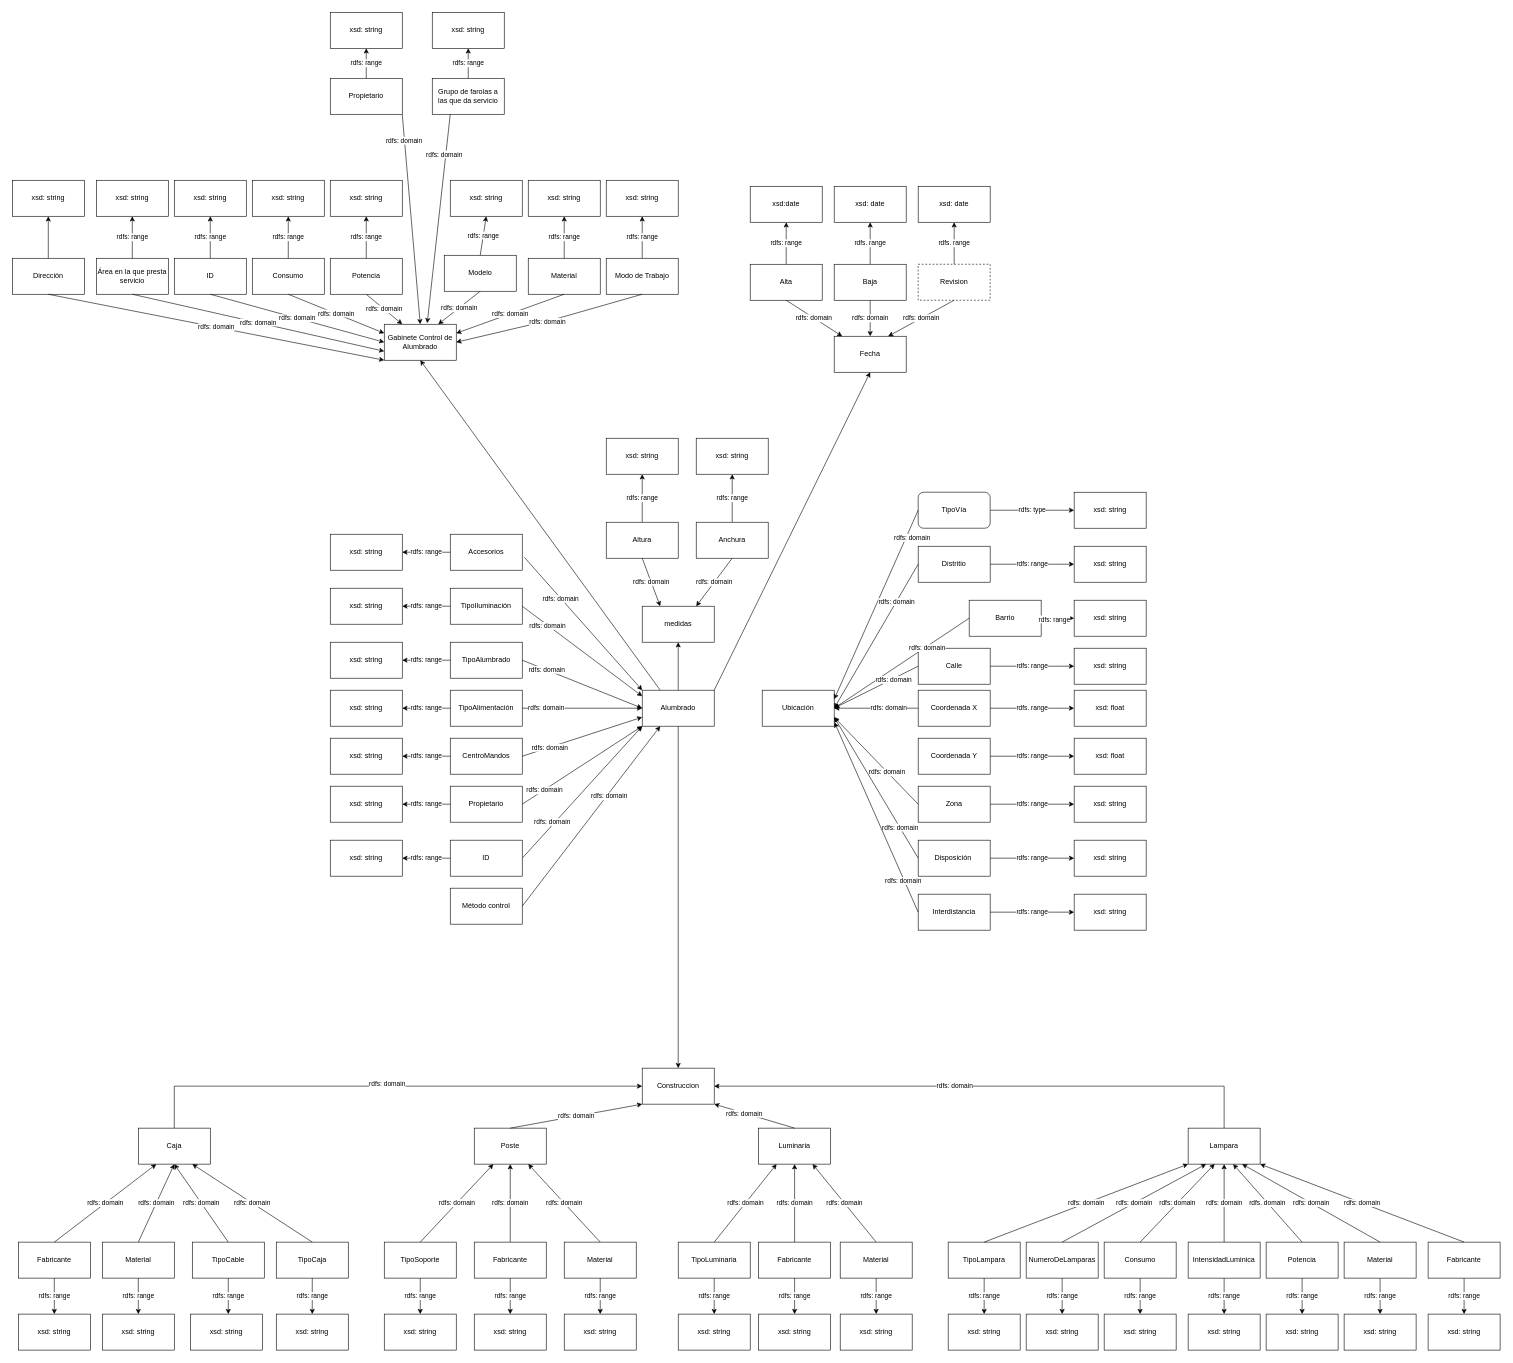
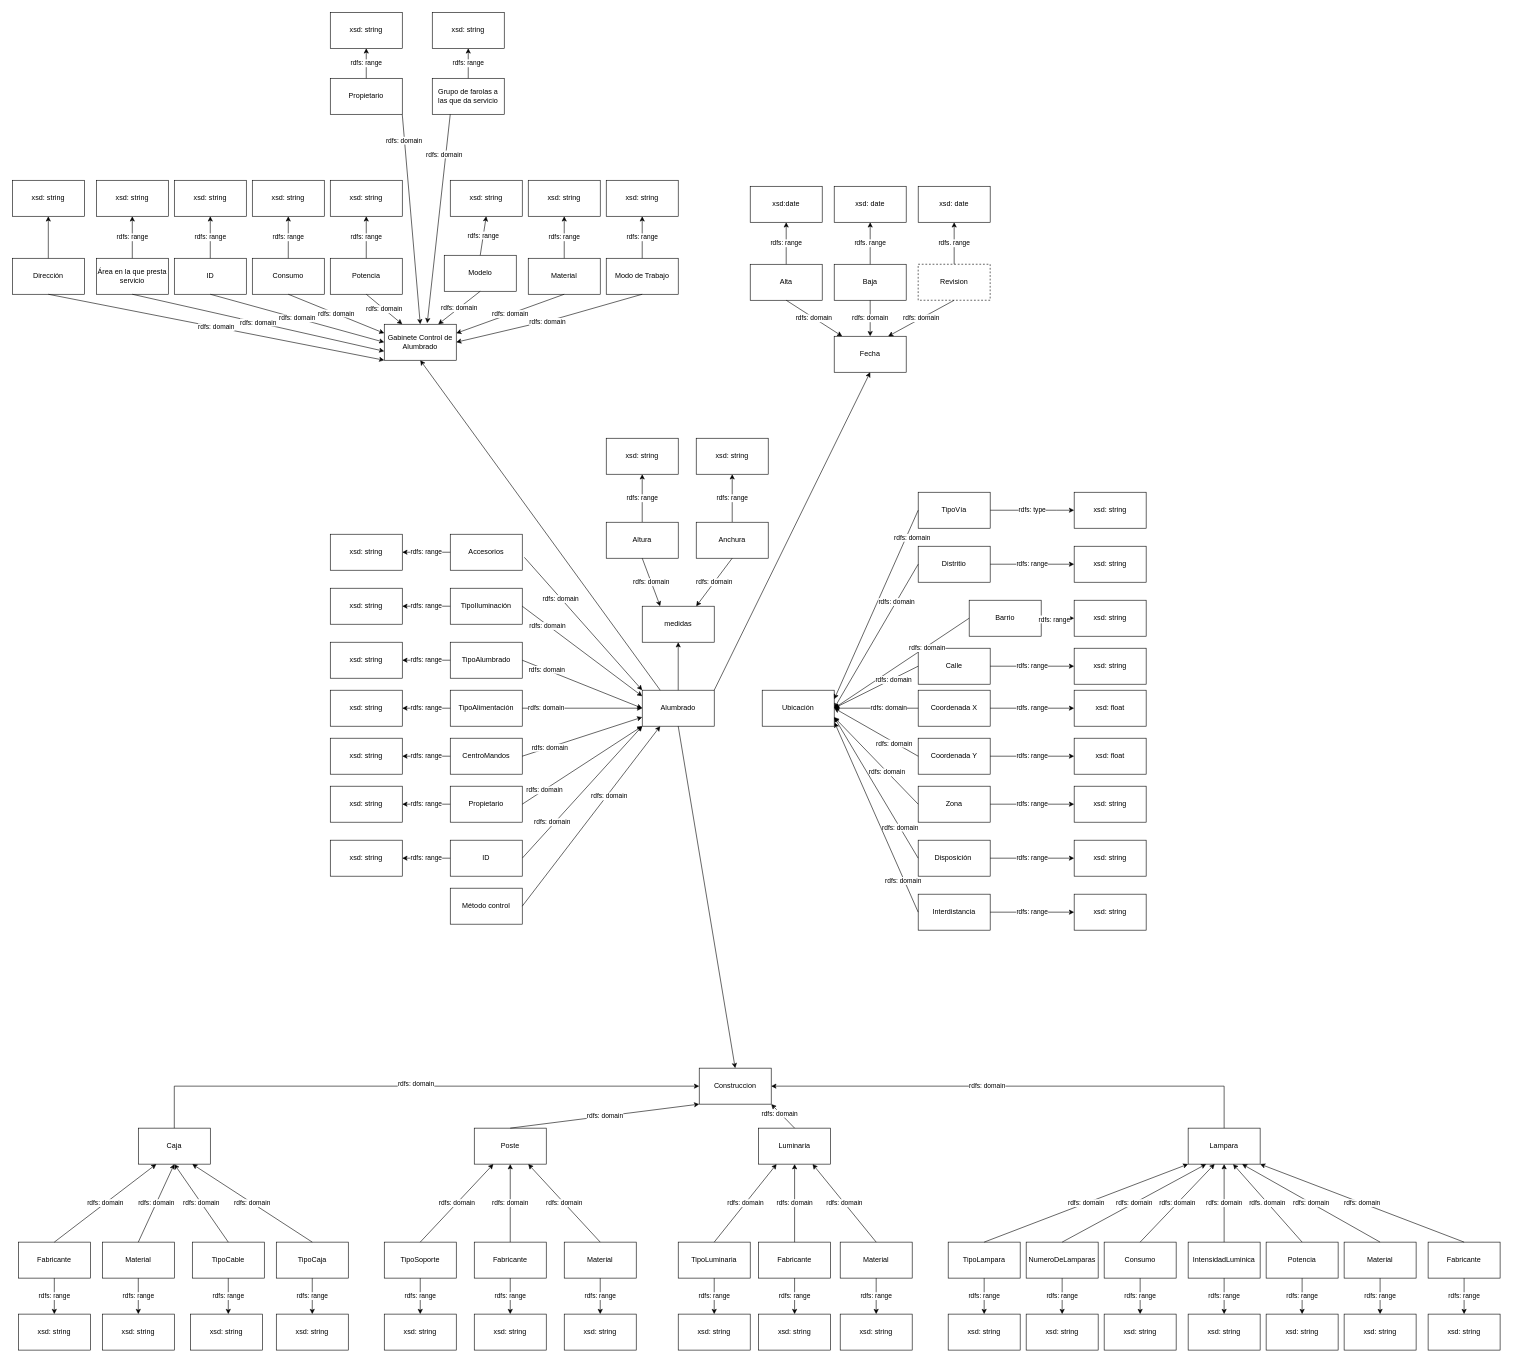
node "TipoVía": shape rounded rectangle -> rectangle
edge "Coordenada Y" -> "Ubicación": added, label "rdfs: domain"
node "Construccion": moved (678, 1086) -> (735, 1086)
